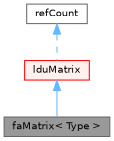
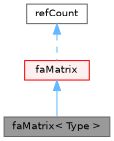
node "lduMatrix": label "lduMatrix" -> "faMatrix"
